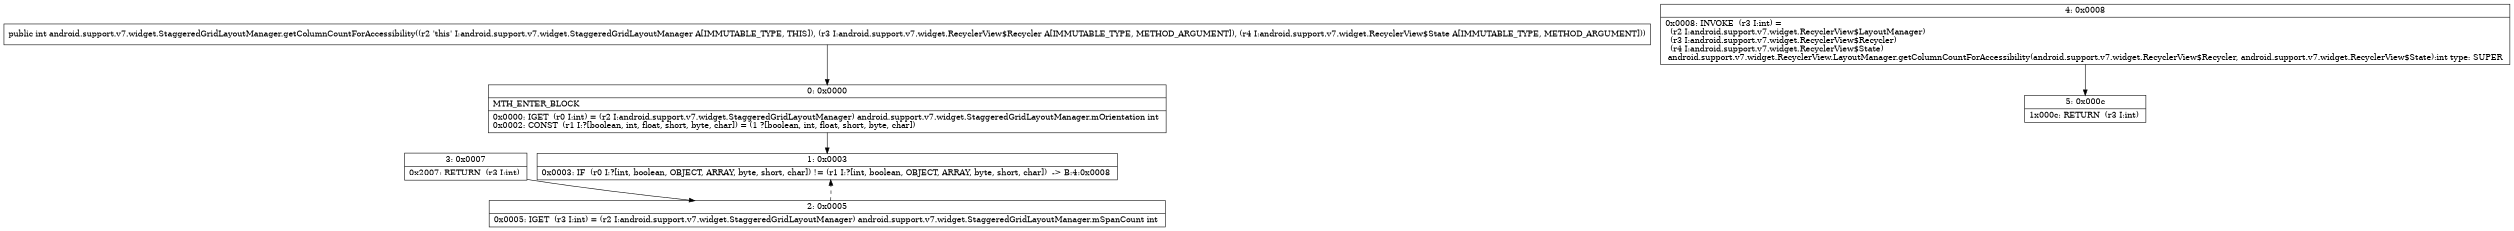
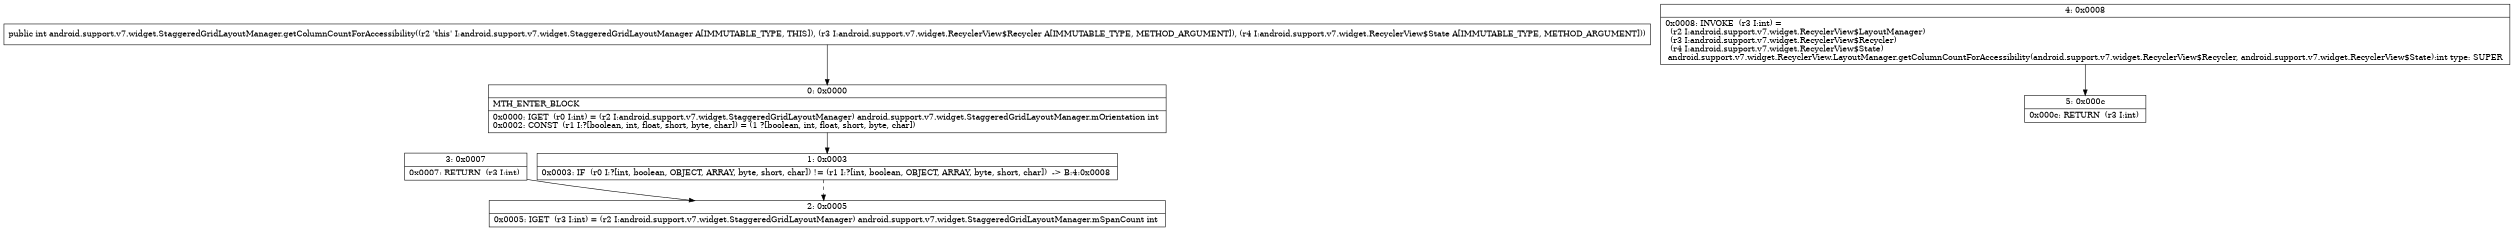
node "5: 0x000c": text "1x000c: RETURN  (r3 I:int)" -> "0x000c: RETURN  (r3 I:int)"
node "3: 0x0007": text "0x2007: RETURN  (r3 I:int)" -> "0x0007: RETURN  (r3 I:int)"
edge "2: 0x0005" -> "1: 0x0003": reversed
